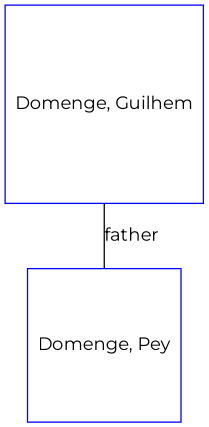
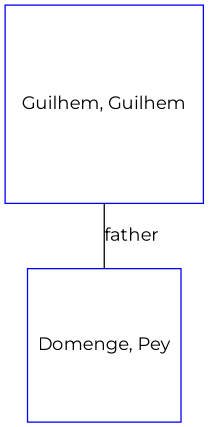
node "Domenge, Guilhem": label "Domenge, Guilhem" -> "Guilhem, Guilhem"
